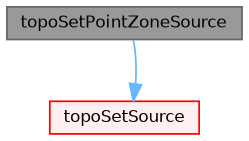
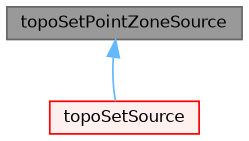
edge "topoSetPointZoneSource" -> "topoSetSource": reversed
